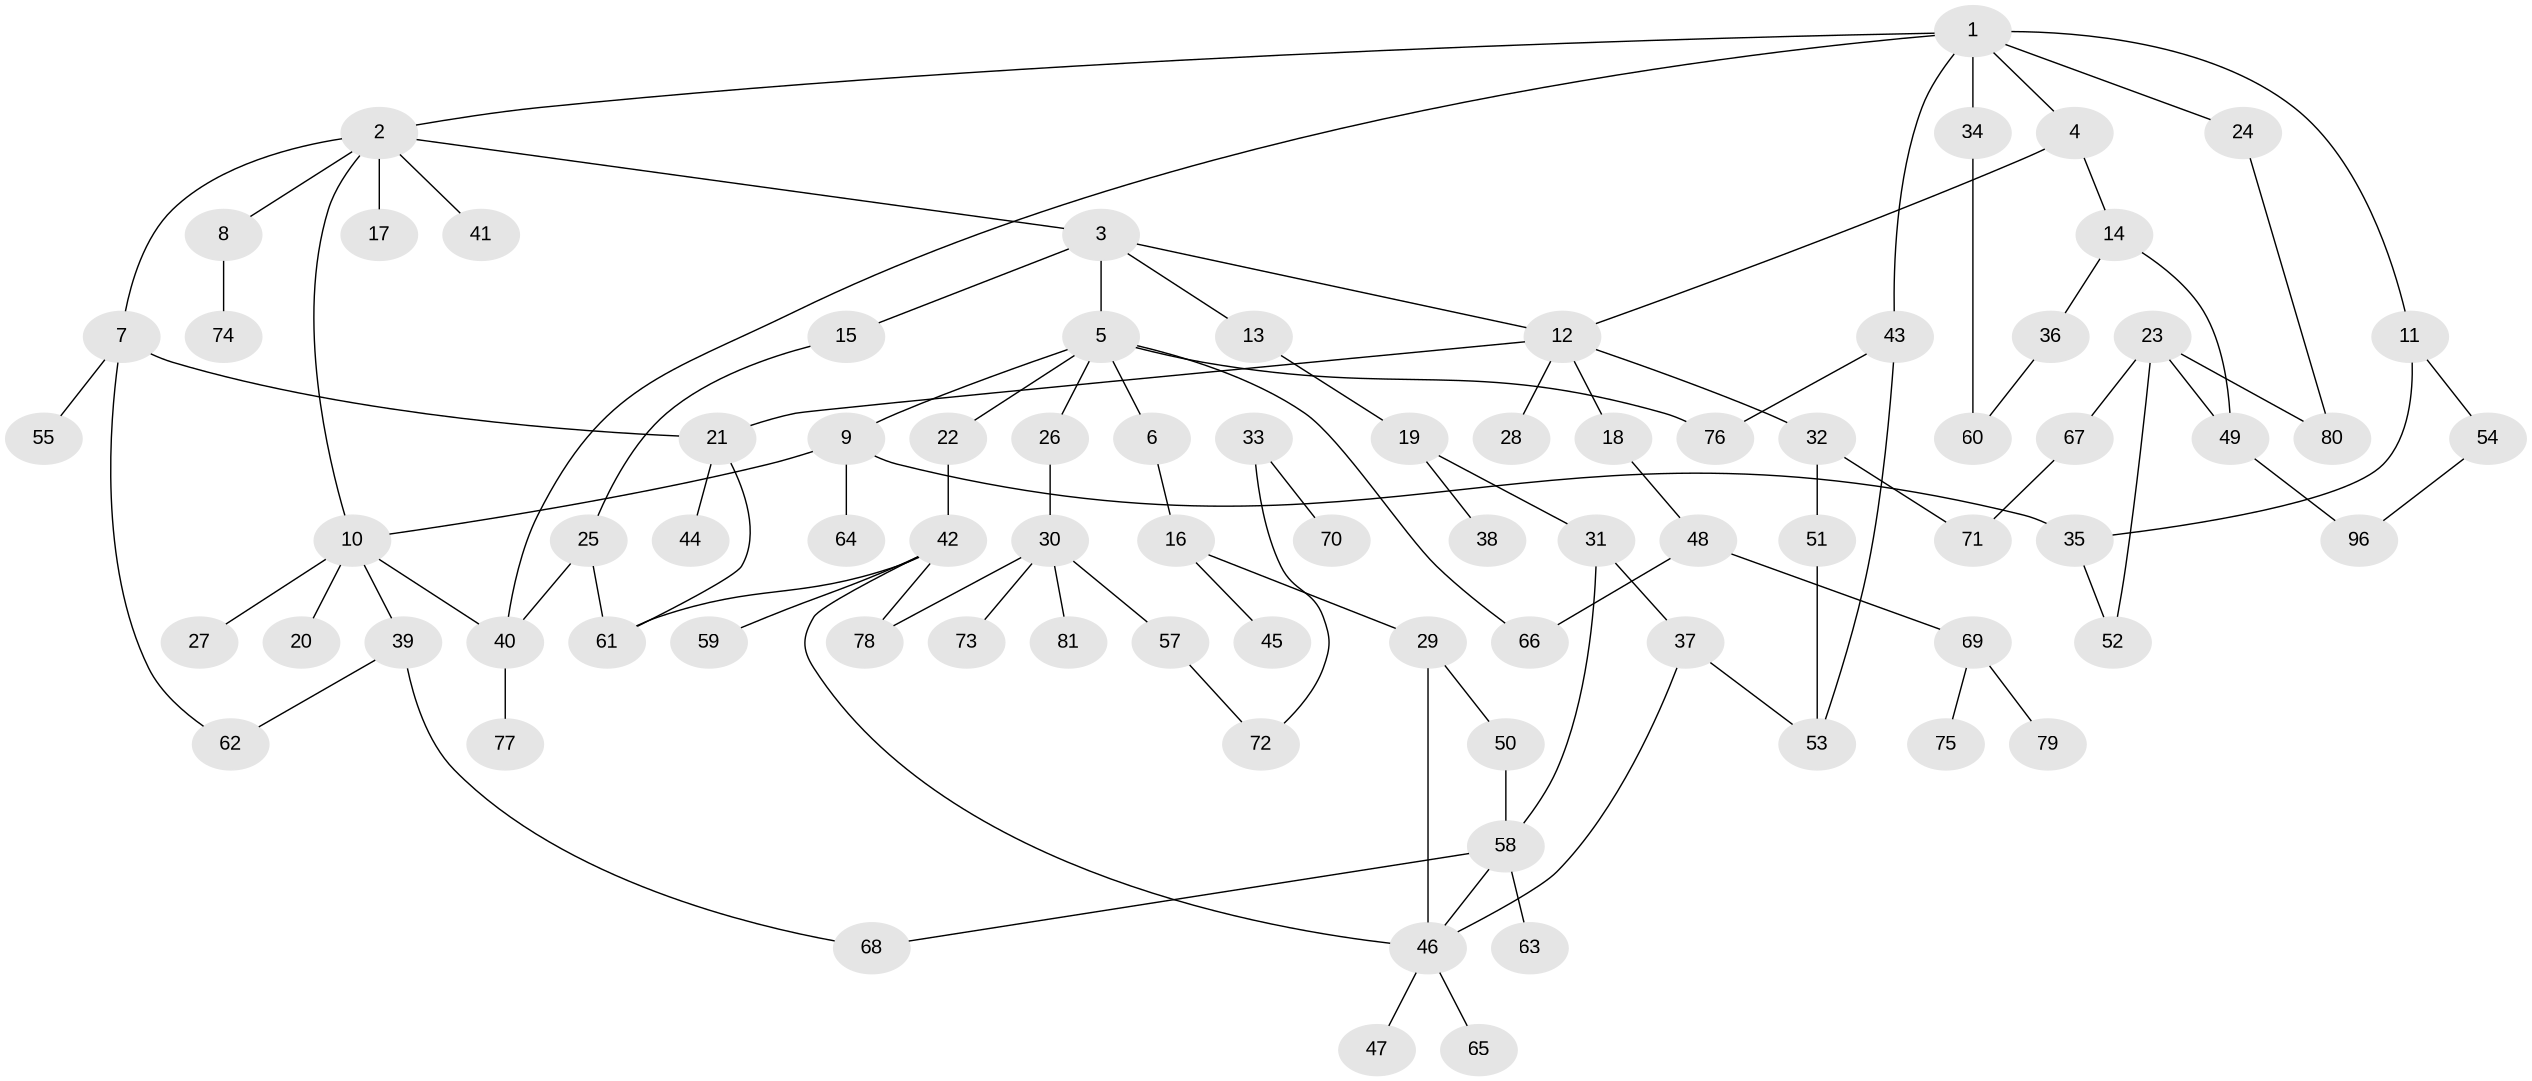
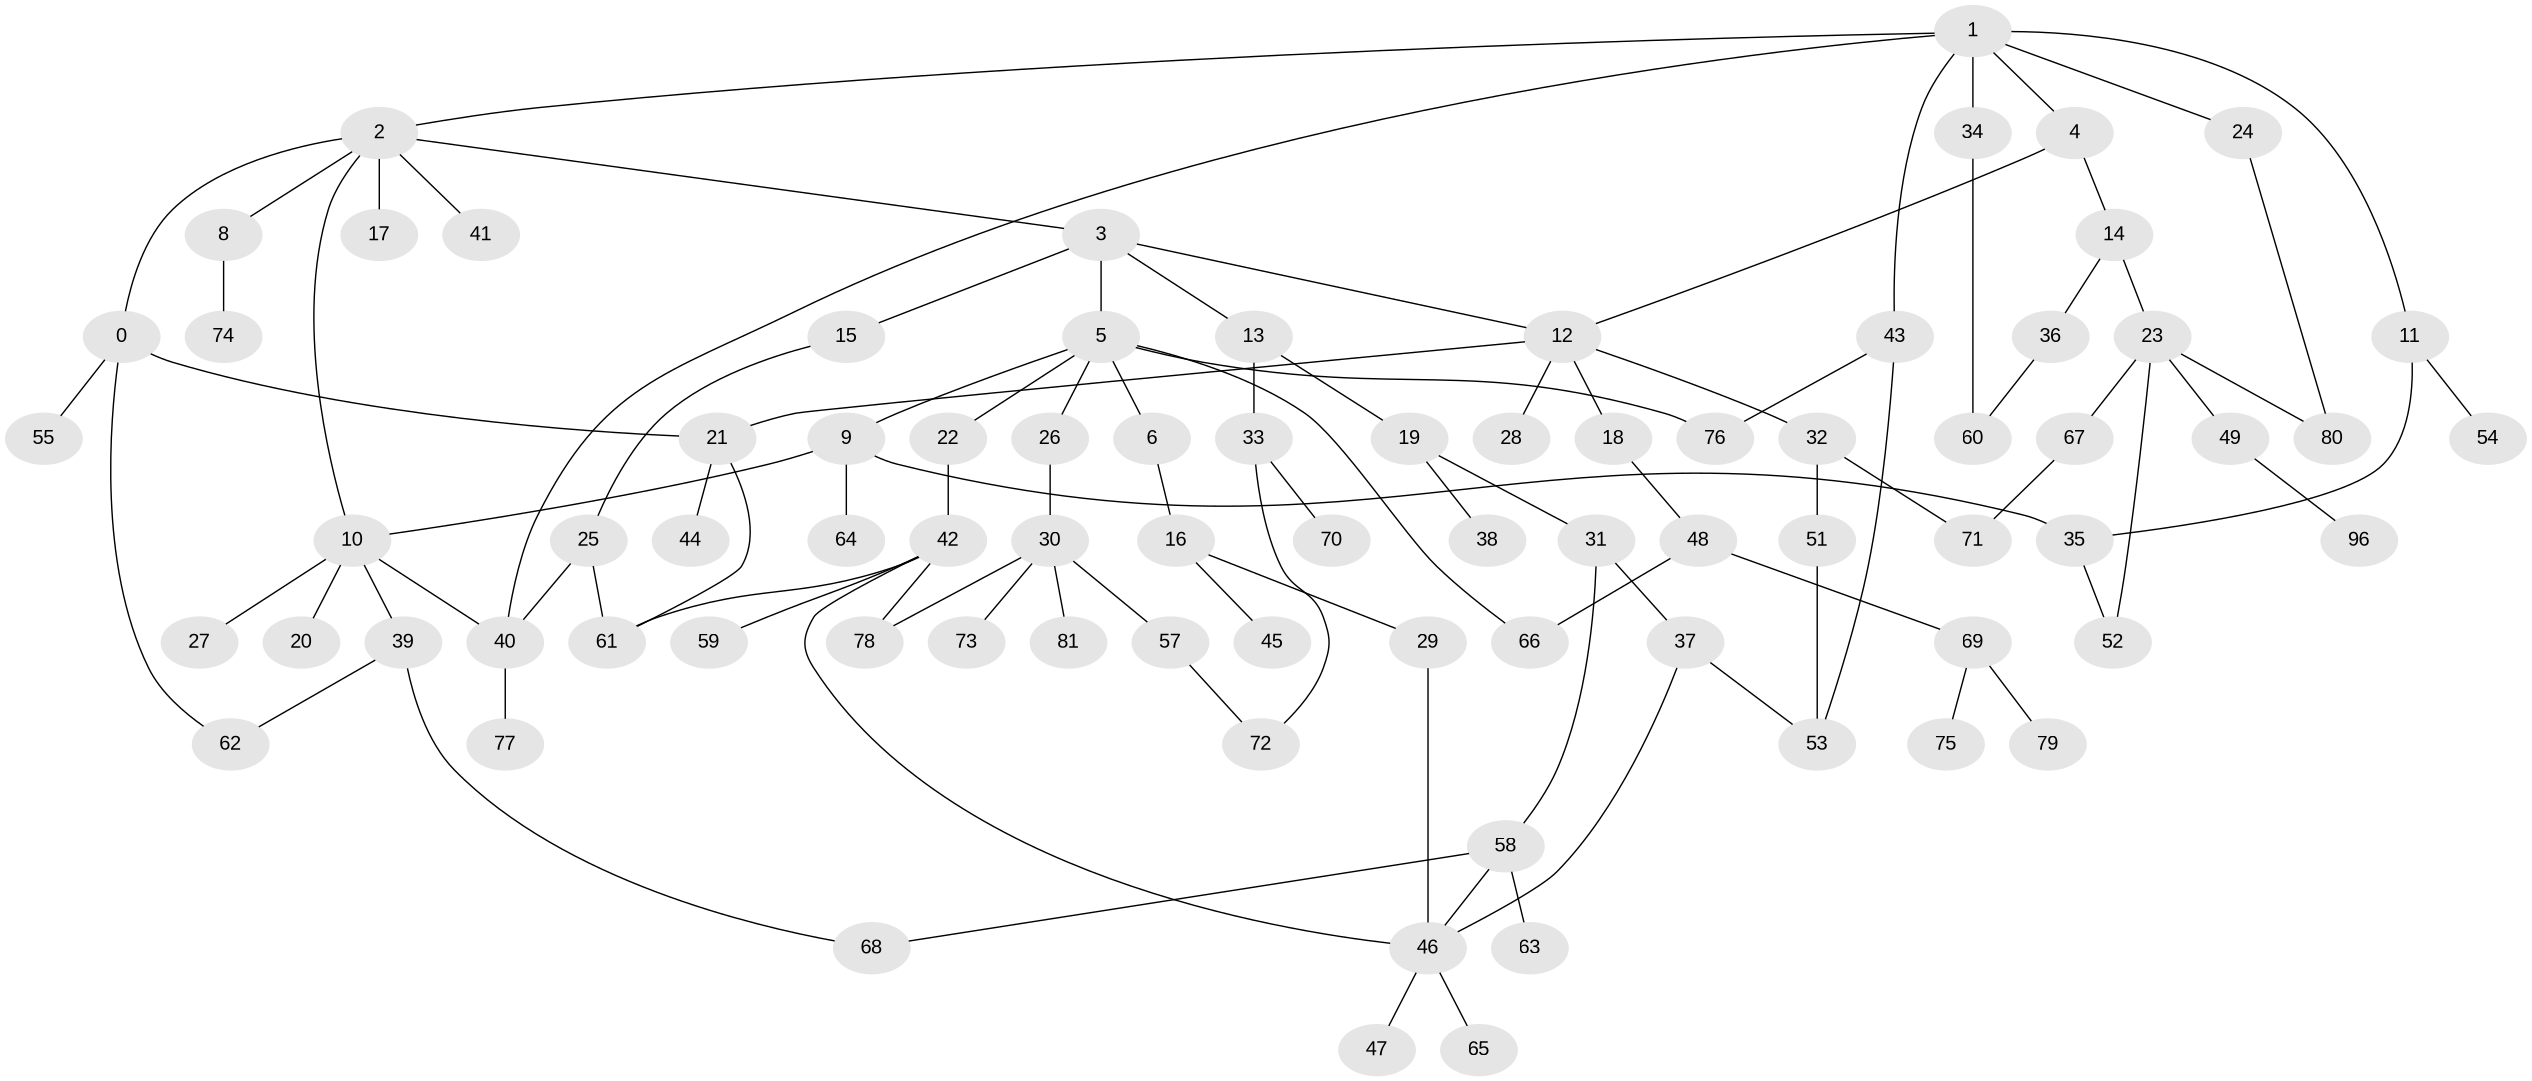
edge "14" -- "49": now "14" -- "23"
node "7": label "7" -> "0"
edge "13" -- "33": added
edge "54" -- "96": removed
node "50": removed
